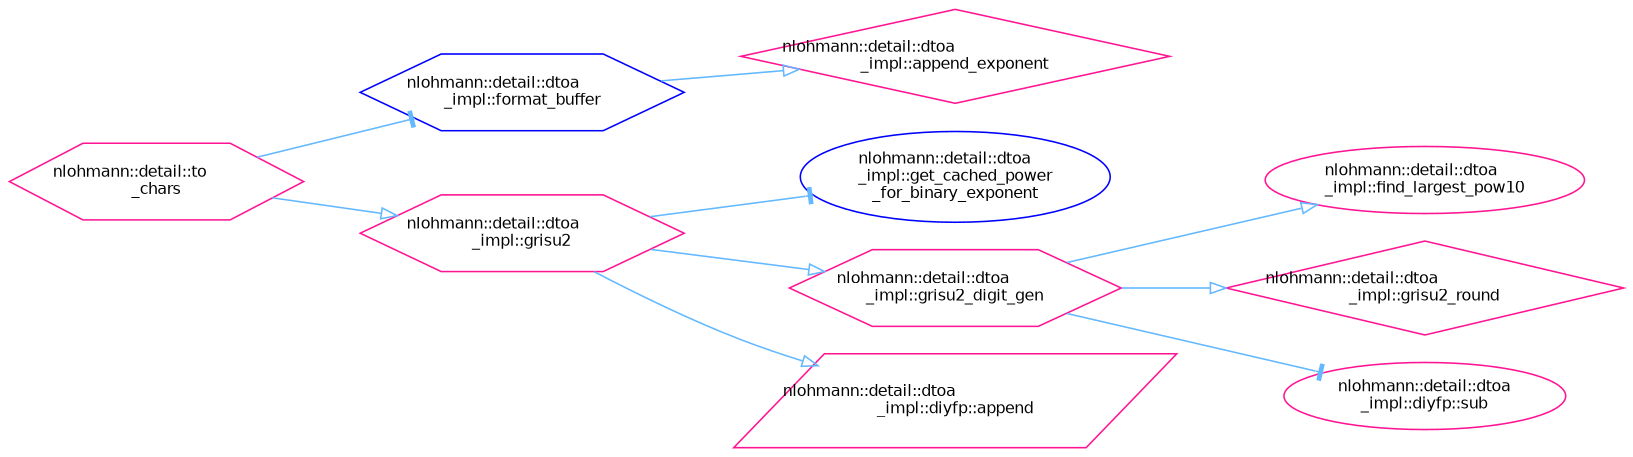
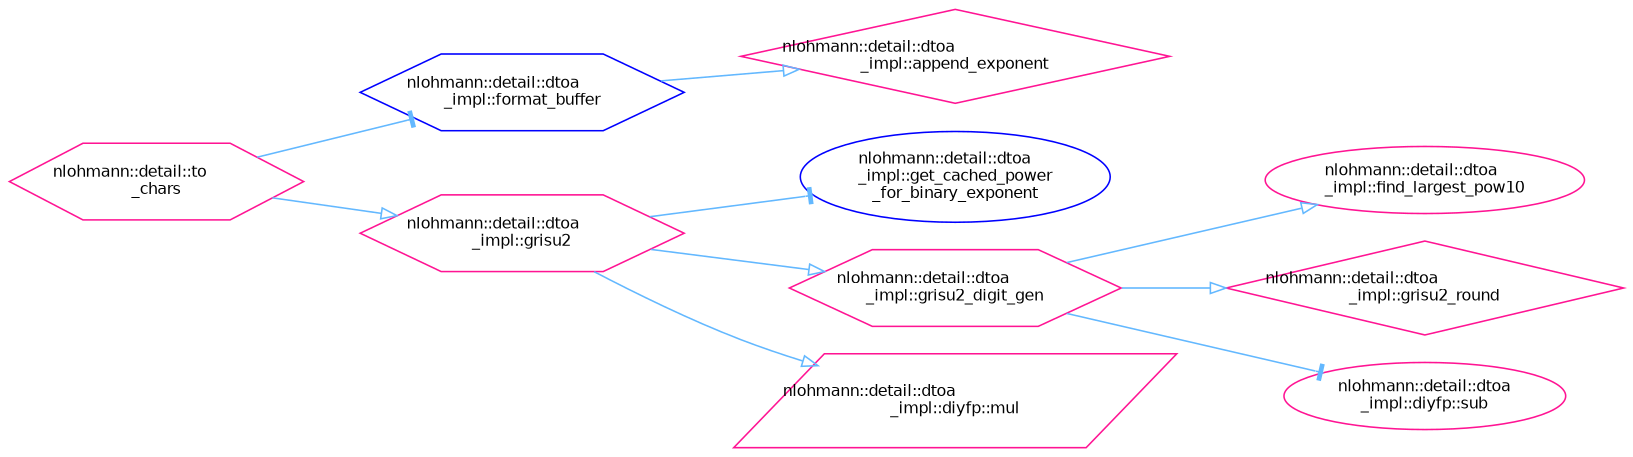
node "nlohmann::detail::dtoa _impl::diyfp::append": label "nlohmann::detail::dtoa _impl::diyfp::append" -> "nlohmann::detail::dtoa _impl::diyfp::mul"
